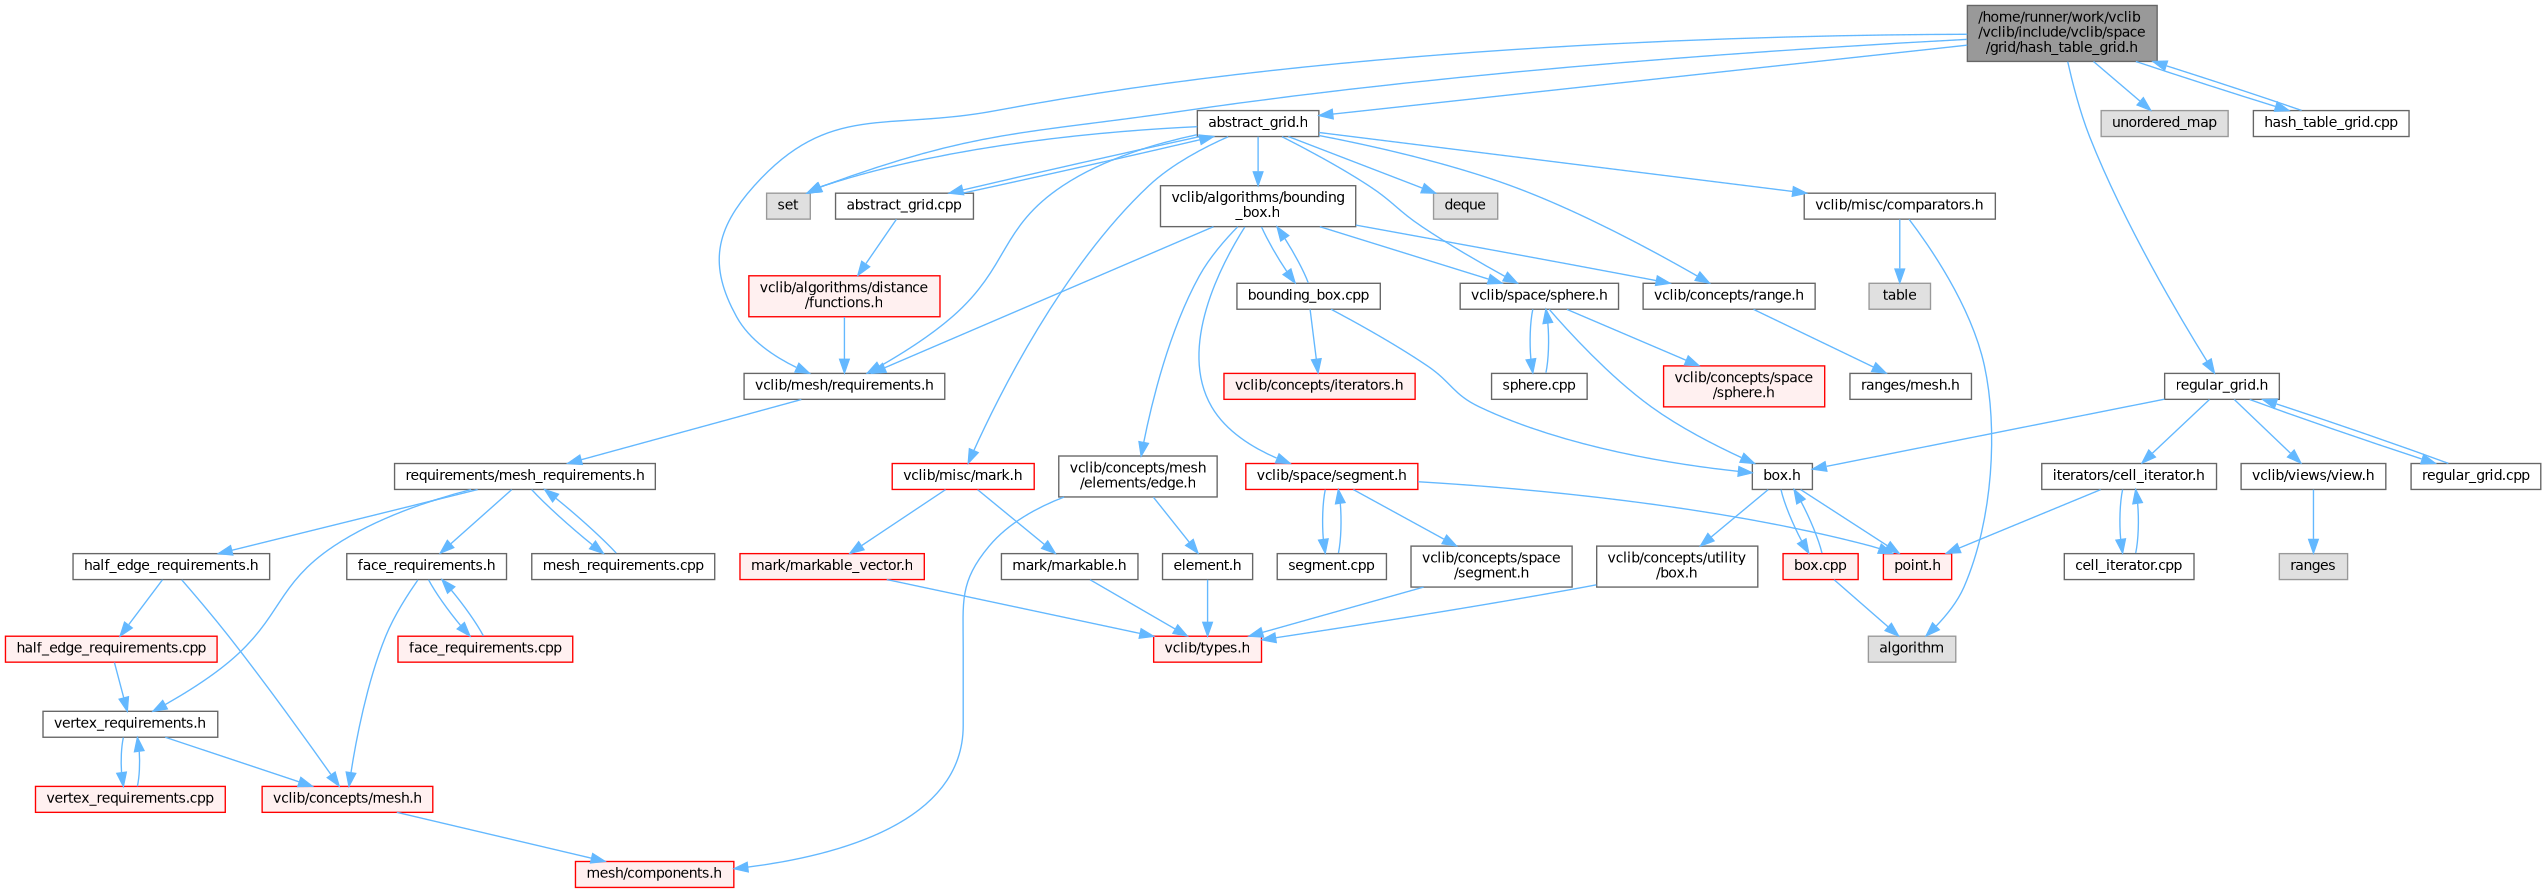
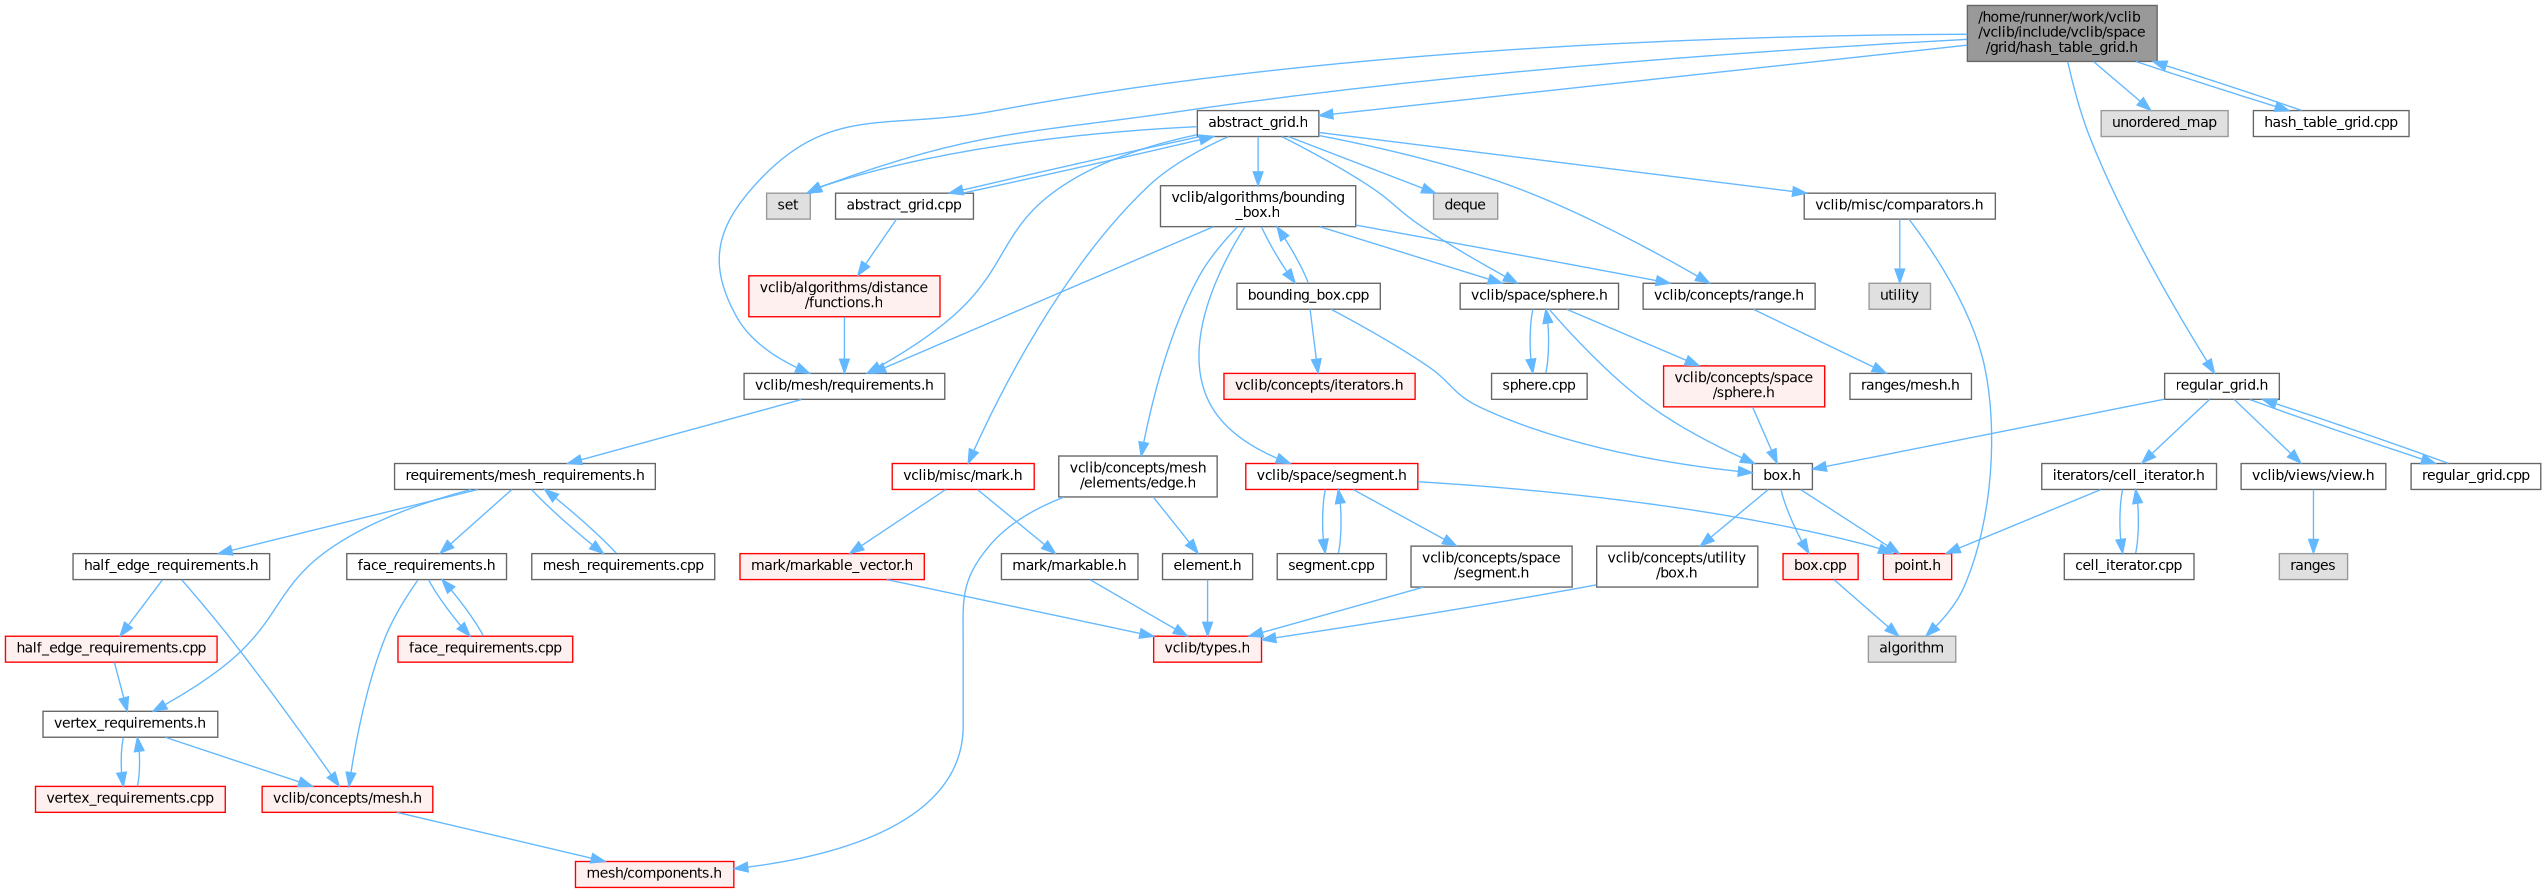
node "table": label "table" -> "utility"
edge "box.cpp" -> "box.h": now "vclib/concepts/space /sphere.h" -> "box.h"
